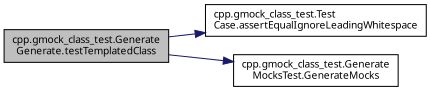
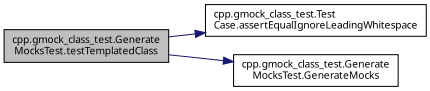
node "cpp.gmock_class_test.Generate Generate.testTemplatedClass": label "cpp.gmock_class_test.Generate Generate.testTemplatedClass" -> "cpp.gmock_class_test.Generate MocksTest.testTemplatedClass"
